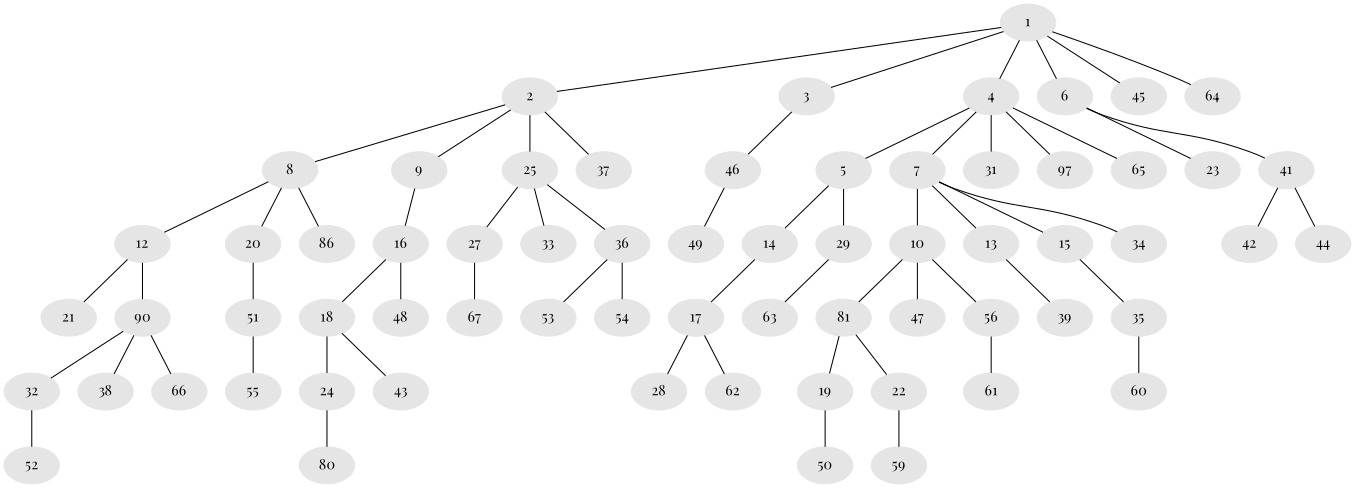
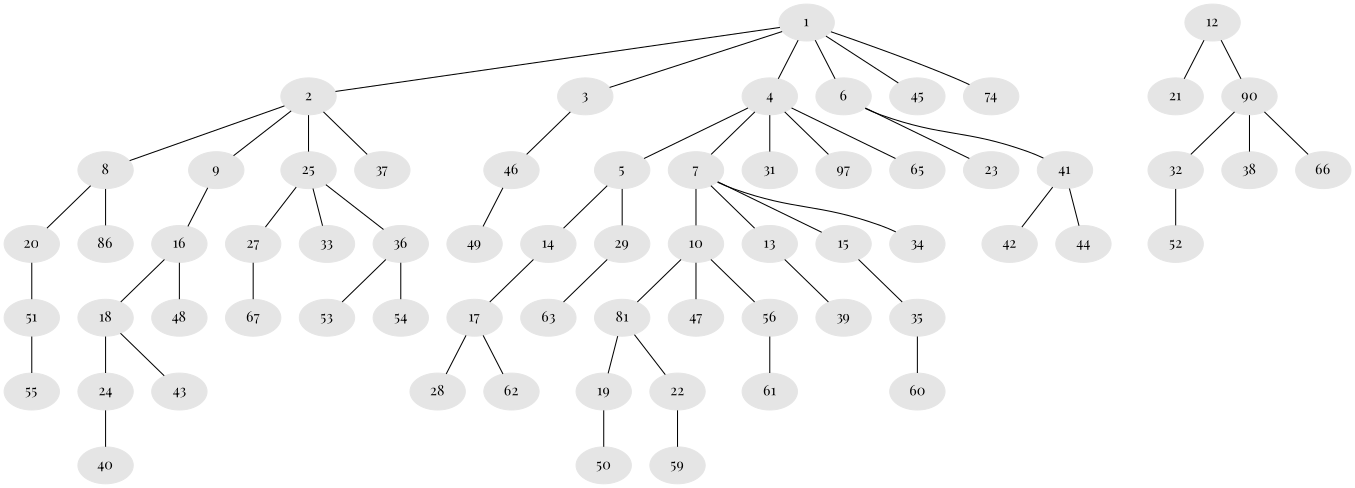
node "64": label "64" -> "74"
edge "8" -- "12": removed
node "80": label "80" -> "40"
